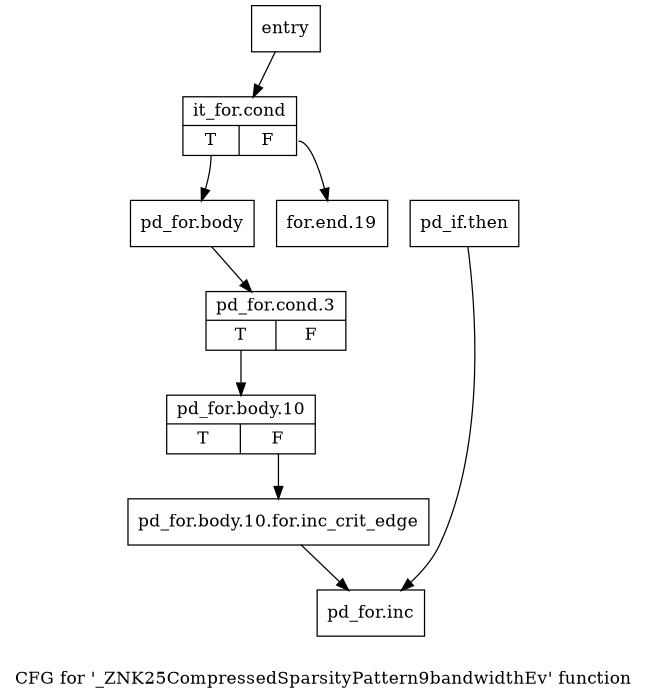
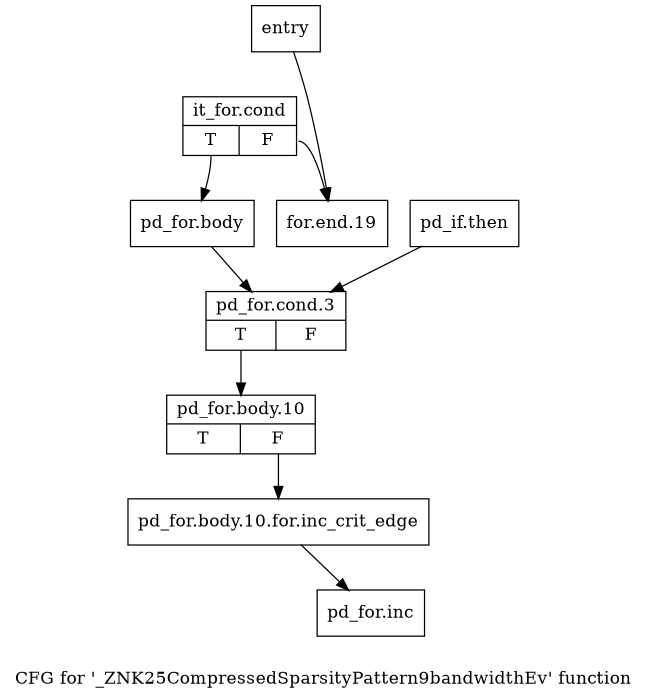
edge "entry" -> "it_for.cond": now "entry" -> "for.end.19"
edge "pd_if.then" -> "pd_for.inc": now "pd_if.then" -> "pd_for.cond.3"
